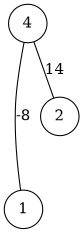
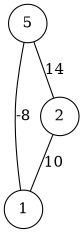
node "4": label "4" -> "5"
edge "2" -- "1": added, label "10"
